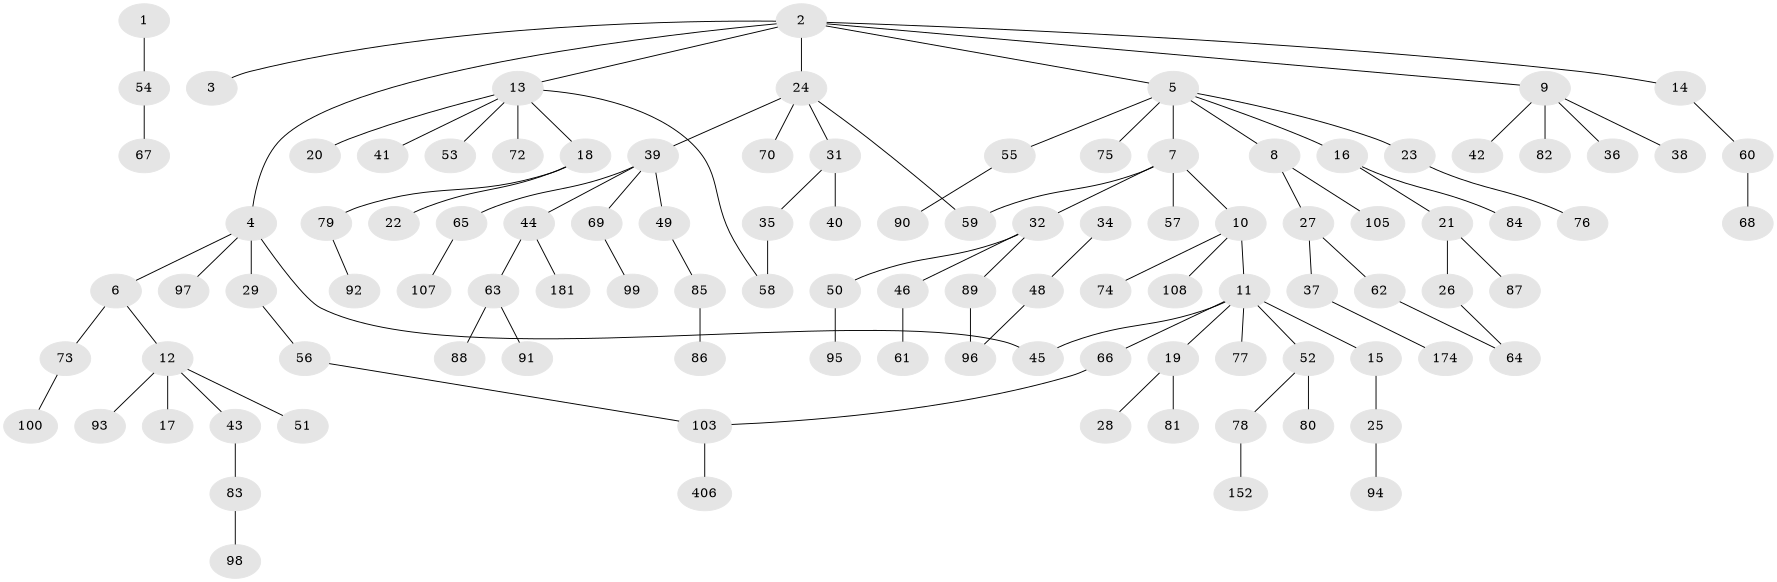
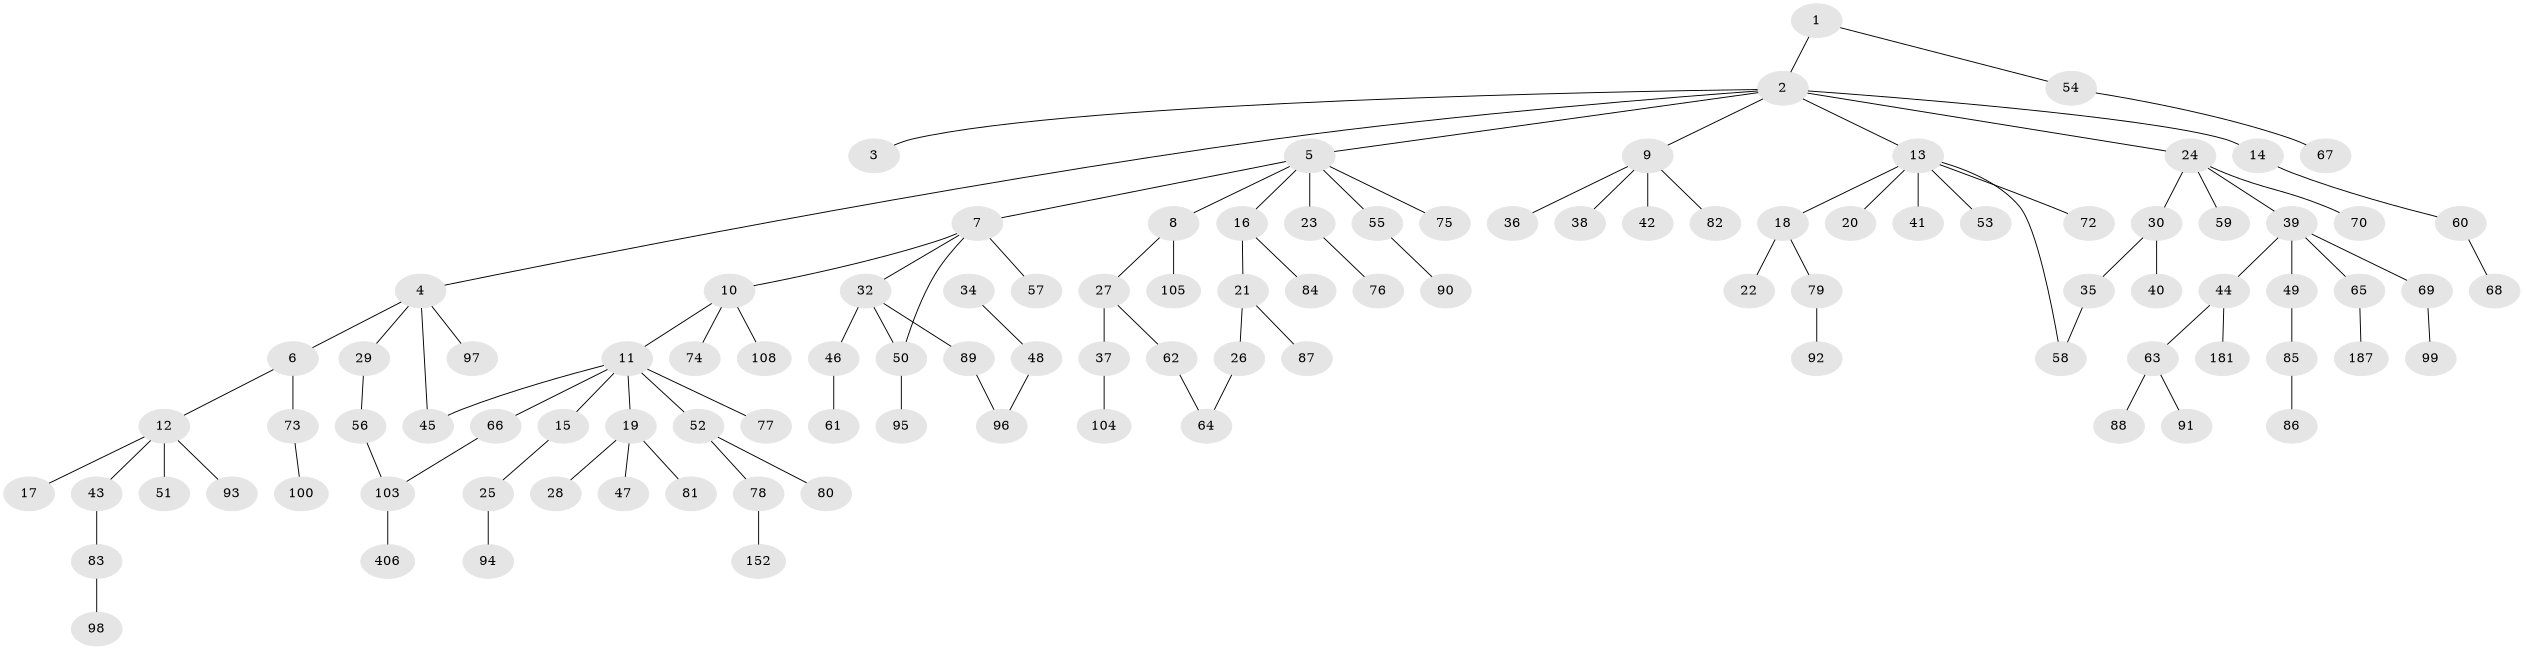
edge "1" -- "2": added
node "31": label "31" -> "30"
edge "7" -- "59": now "7" -- "50"
node "107": label "107" -> "187"
node "174": label "174" -> "104"
node "47": added
